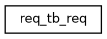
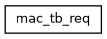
node "req_tb_req": label "req_tb_req" -> "mac_tb_req"
